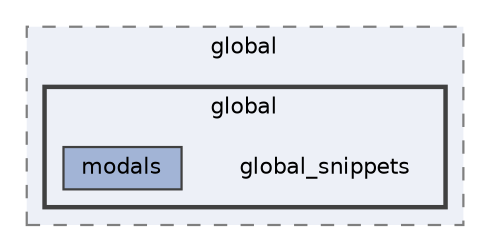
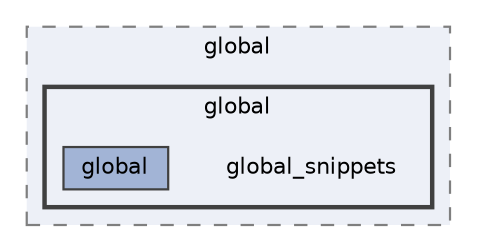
node "modals": label "modals" -> "global"
